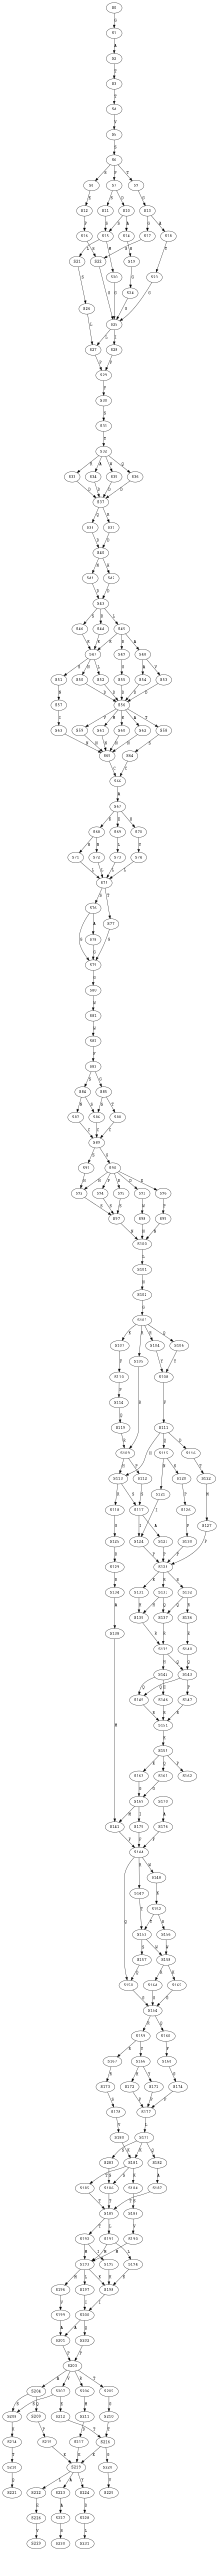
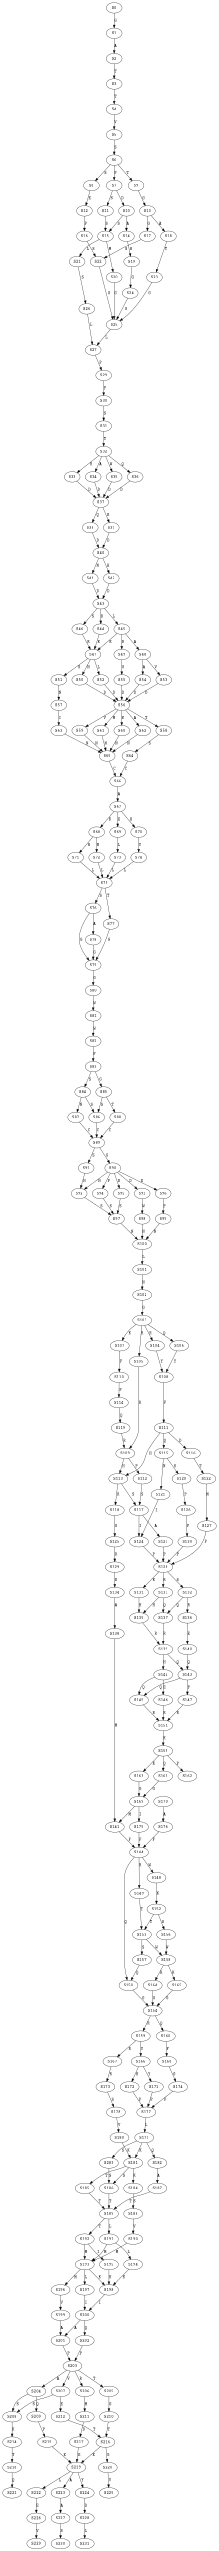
node "S28": removed
